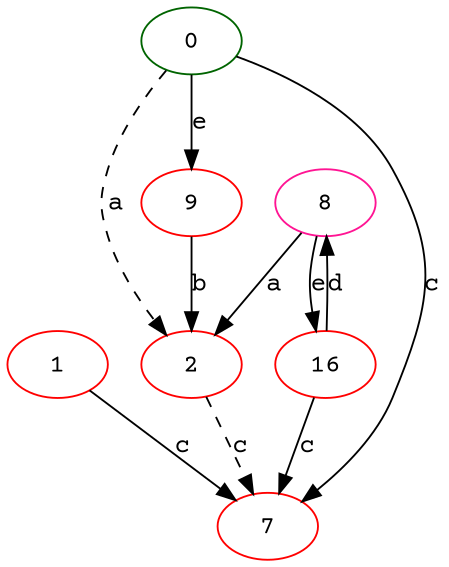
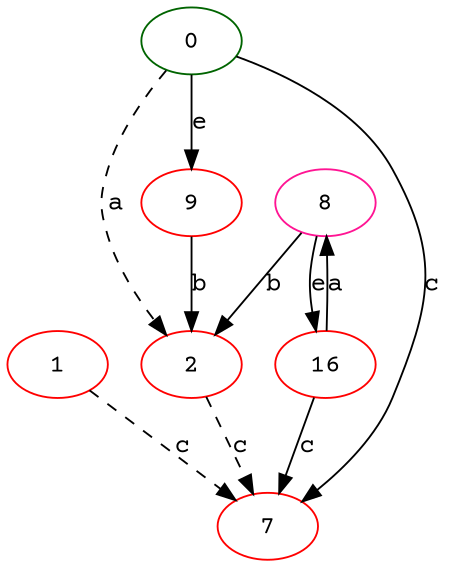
edge "8" -> "2": label "a" -> "b"
edge "16" -> "8": label "d" -> "a"
edge "1" -> "7": style solid -> dashed
